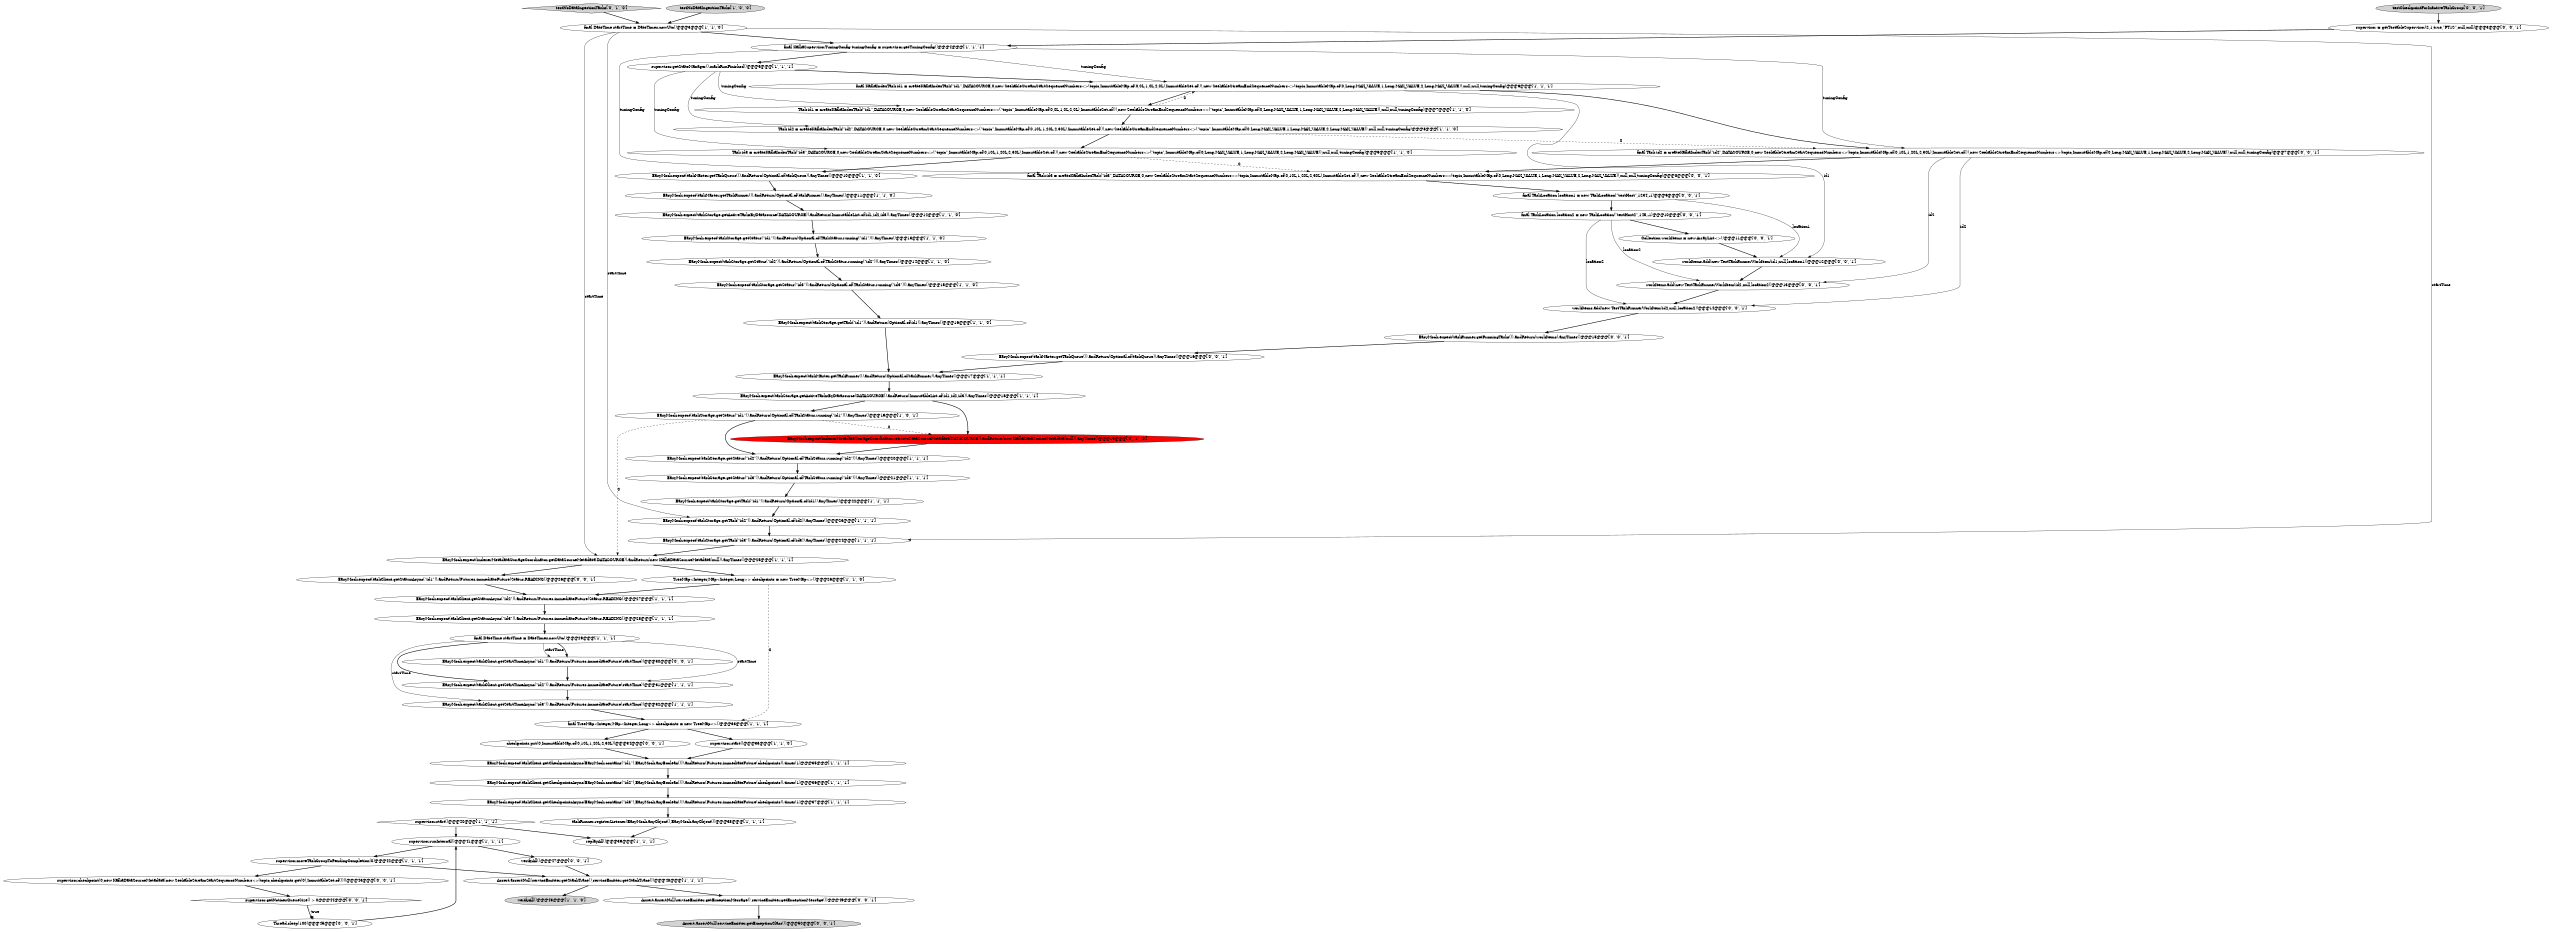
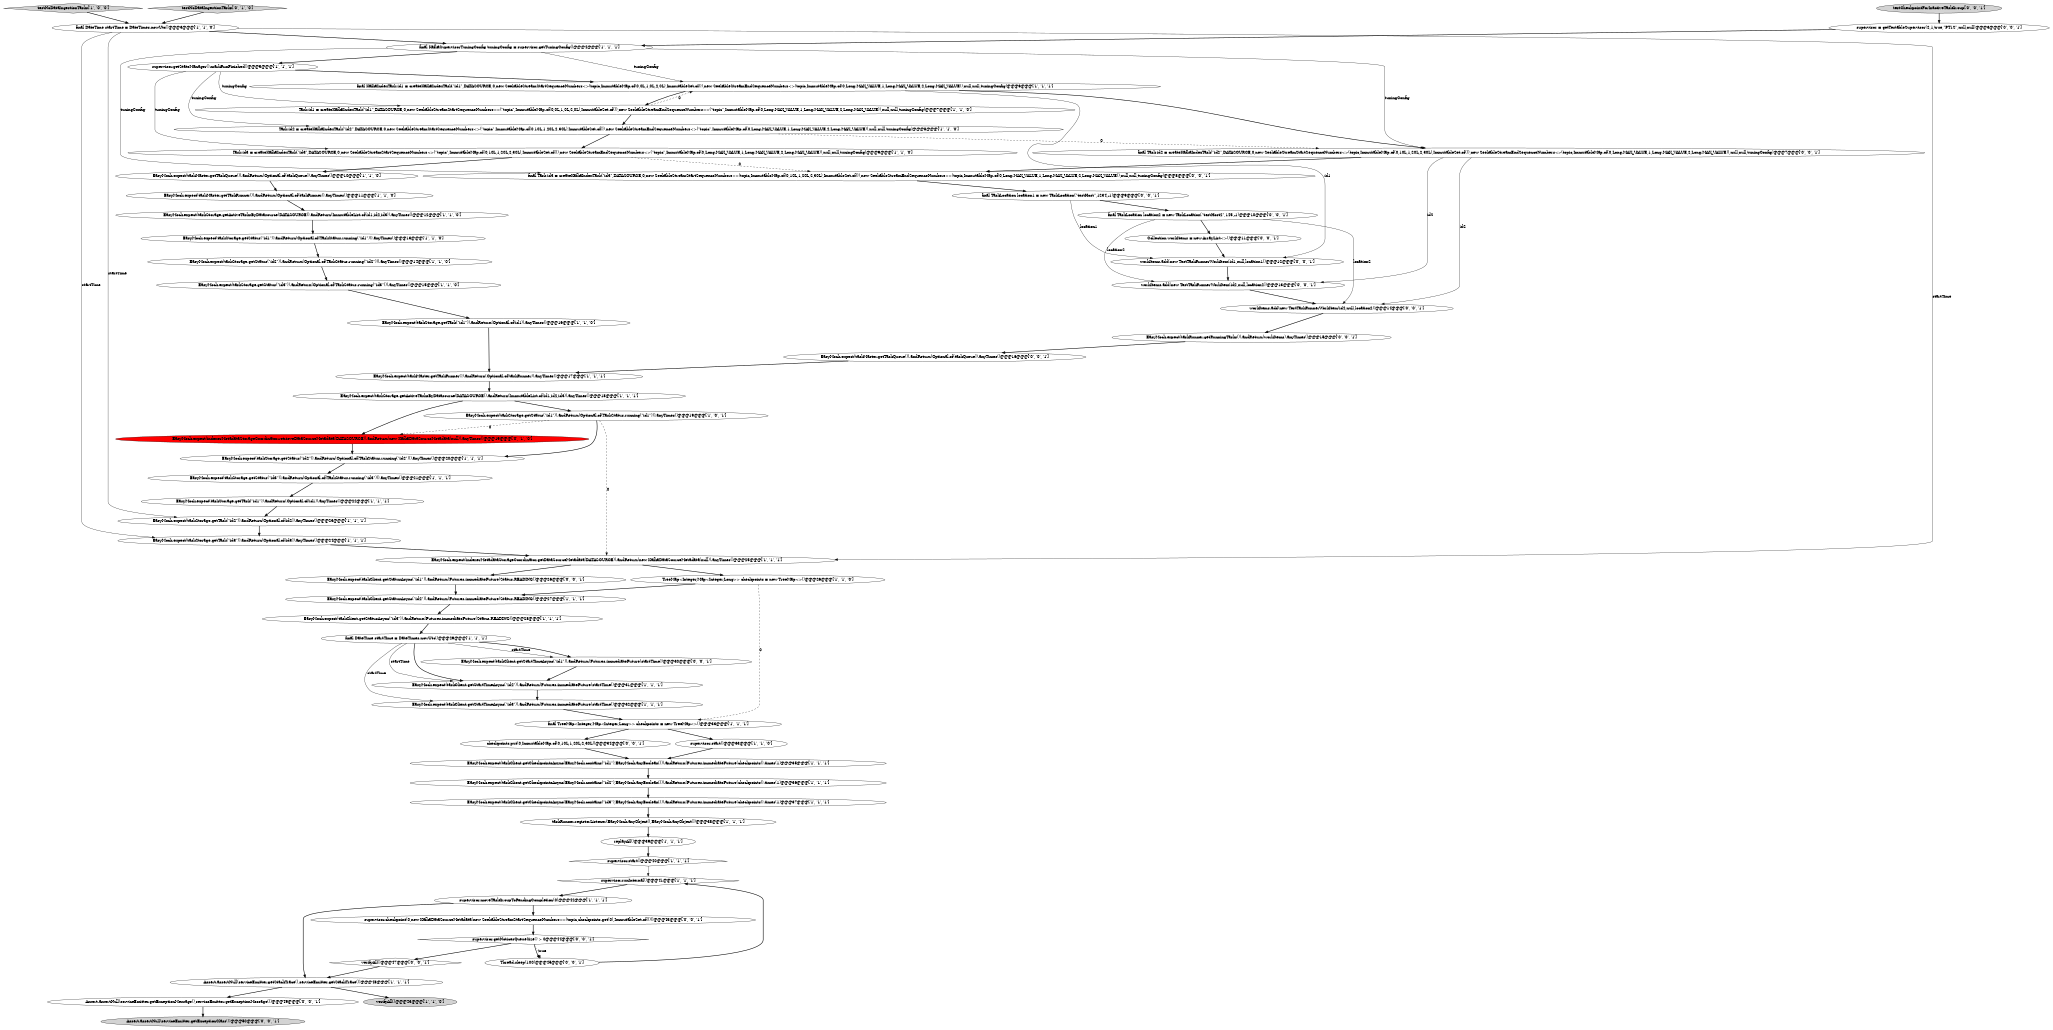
node "testNoDataIngestionTasks['1', '0', '0']": shape ellipse -> diamond
edge "supervisor.start()@@@40@@@['1', '1', '1']" -> "supervisor.runInternal()@@@41@@@['1', '1', '1']": style bold -> solid
edge "supervisor.start()@@@40@@@['1', '1', '1']" -> "replayAll()@@@39@@@['1', '1', '1']": reversed
node "supervisor.runInternal()@@@41@@@['1', '1', '1']": shape ellipse -> diamond
edge "supervisor.runInternal()@@@41@@@['1', '1', '1']" -> "verifyAll()@@@47@@@['0', '0', '1']": now "supervisor.getNoticesQueueSize() > 0@@@44@@@['0', '0', '1']" -> "verifyAll()@@@47@@@['0', '0', '1']"
node "verifyAll()@@@47@@@['0', '0', '1']": shape ellipse -> diamond
